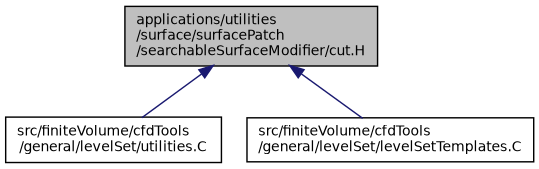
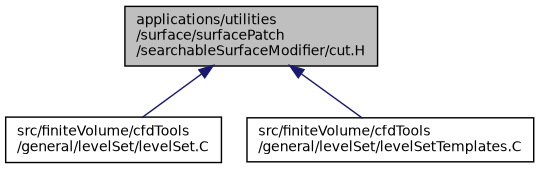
node "src/finiteVolume/cfdTools /general/levelSet/utilities.C": label "src/finiteVolume/cfdTools /general/levelSet/utilities.C" -> "src/finiteVolume/cfdTools /general/levelSet/levelSet.C"
